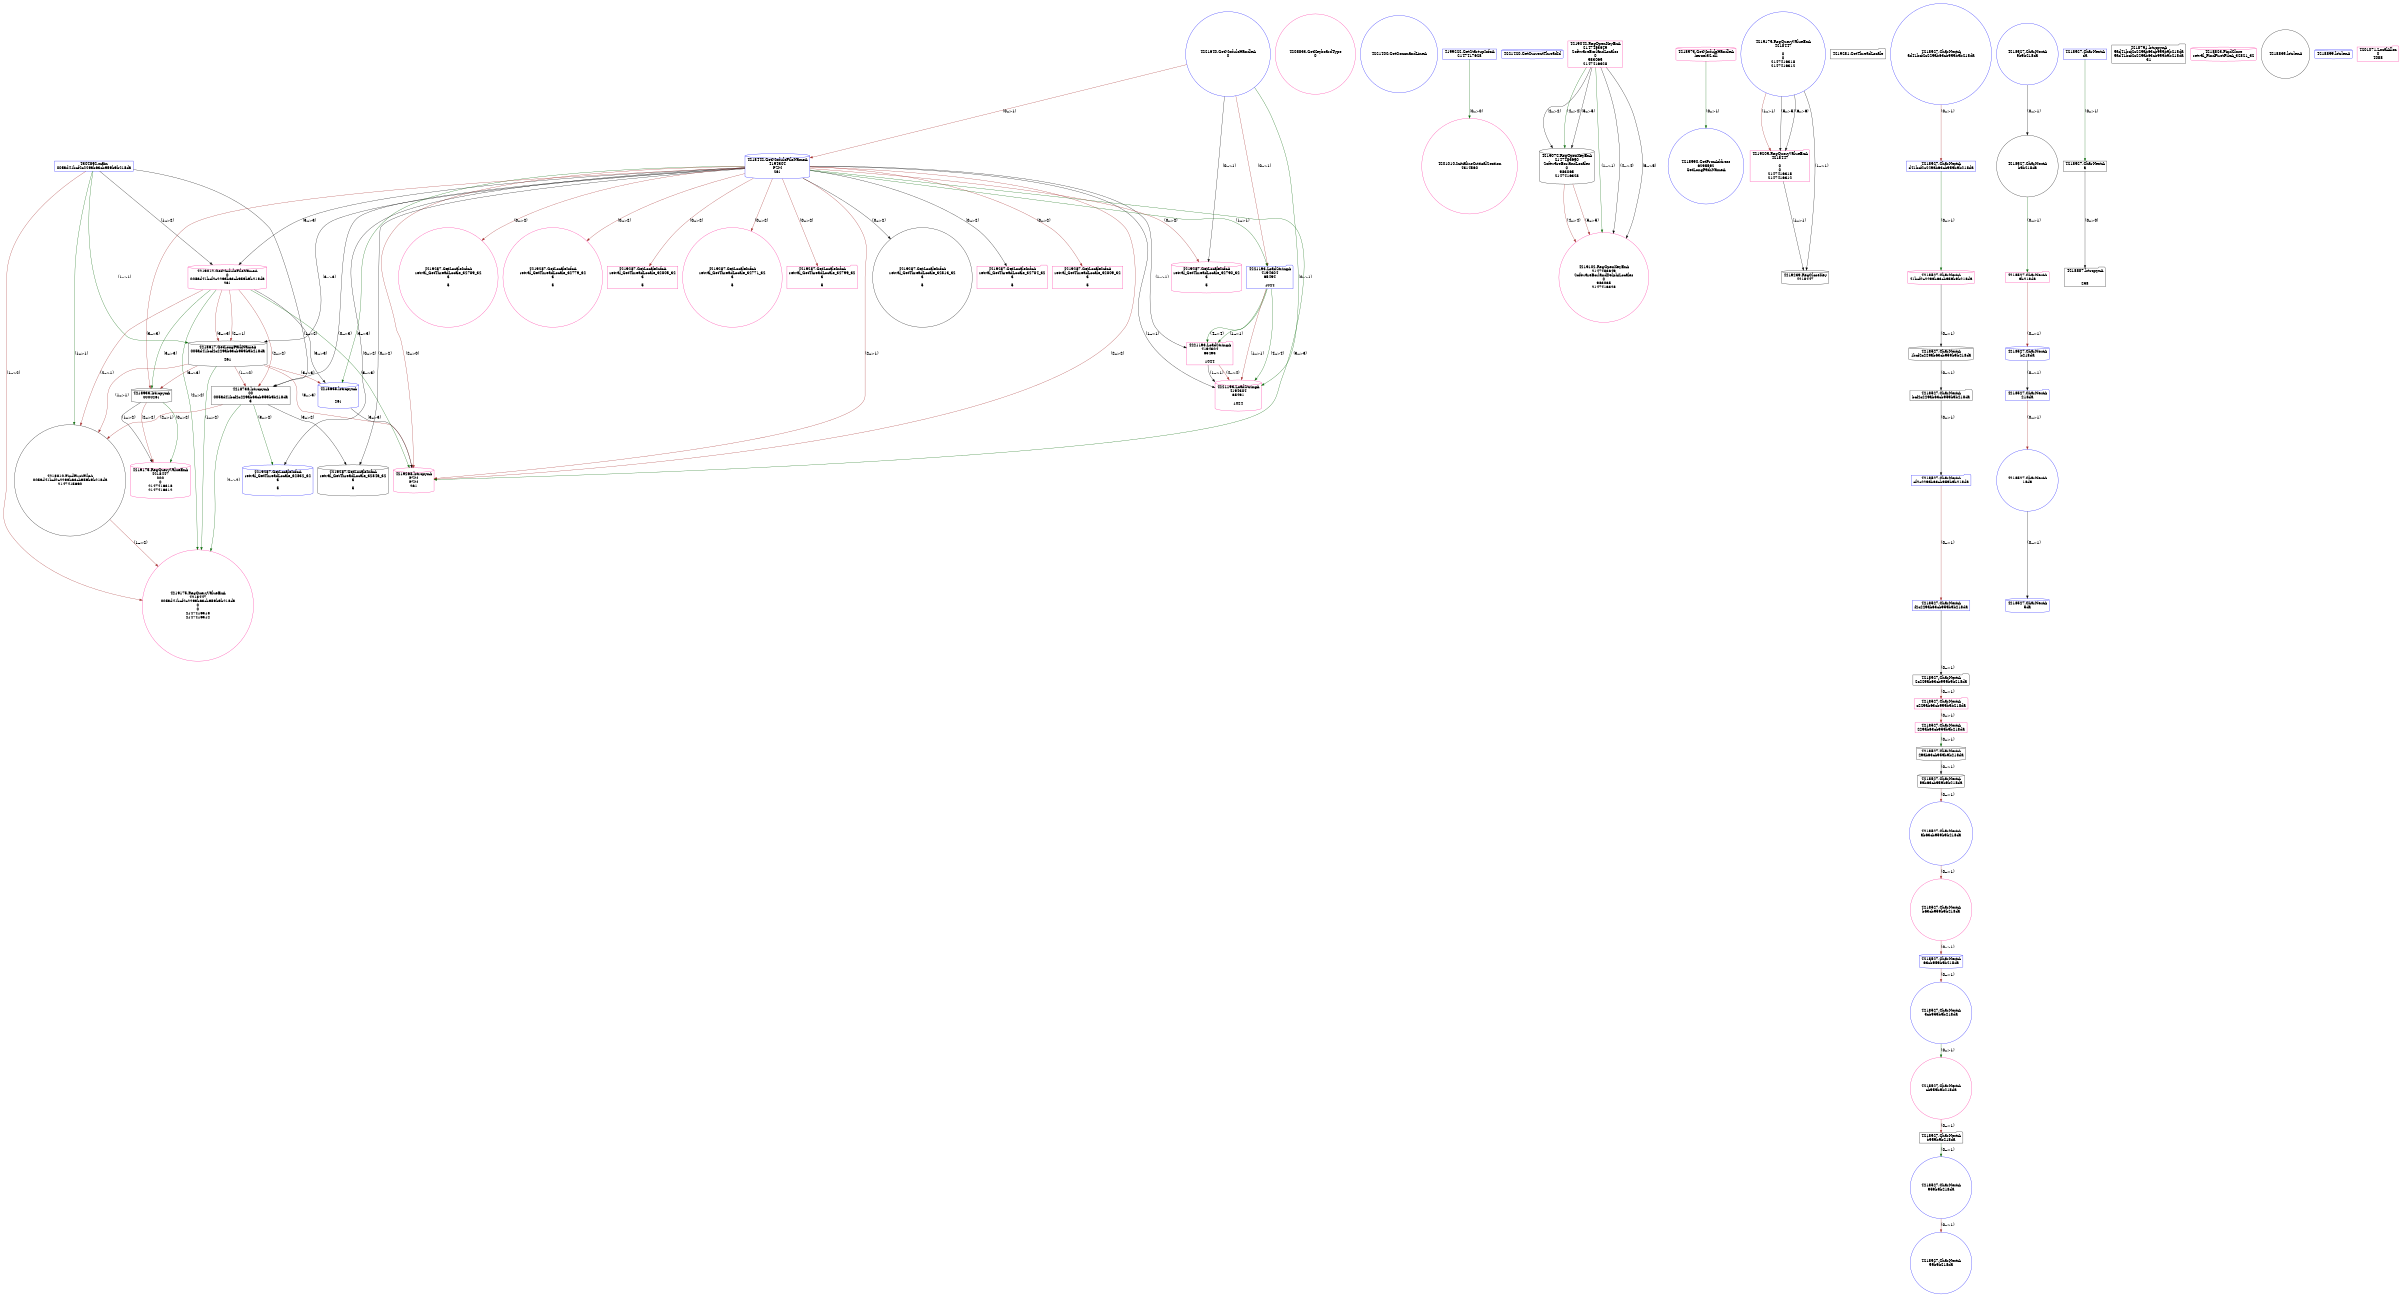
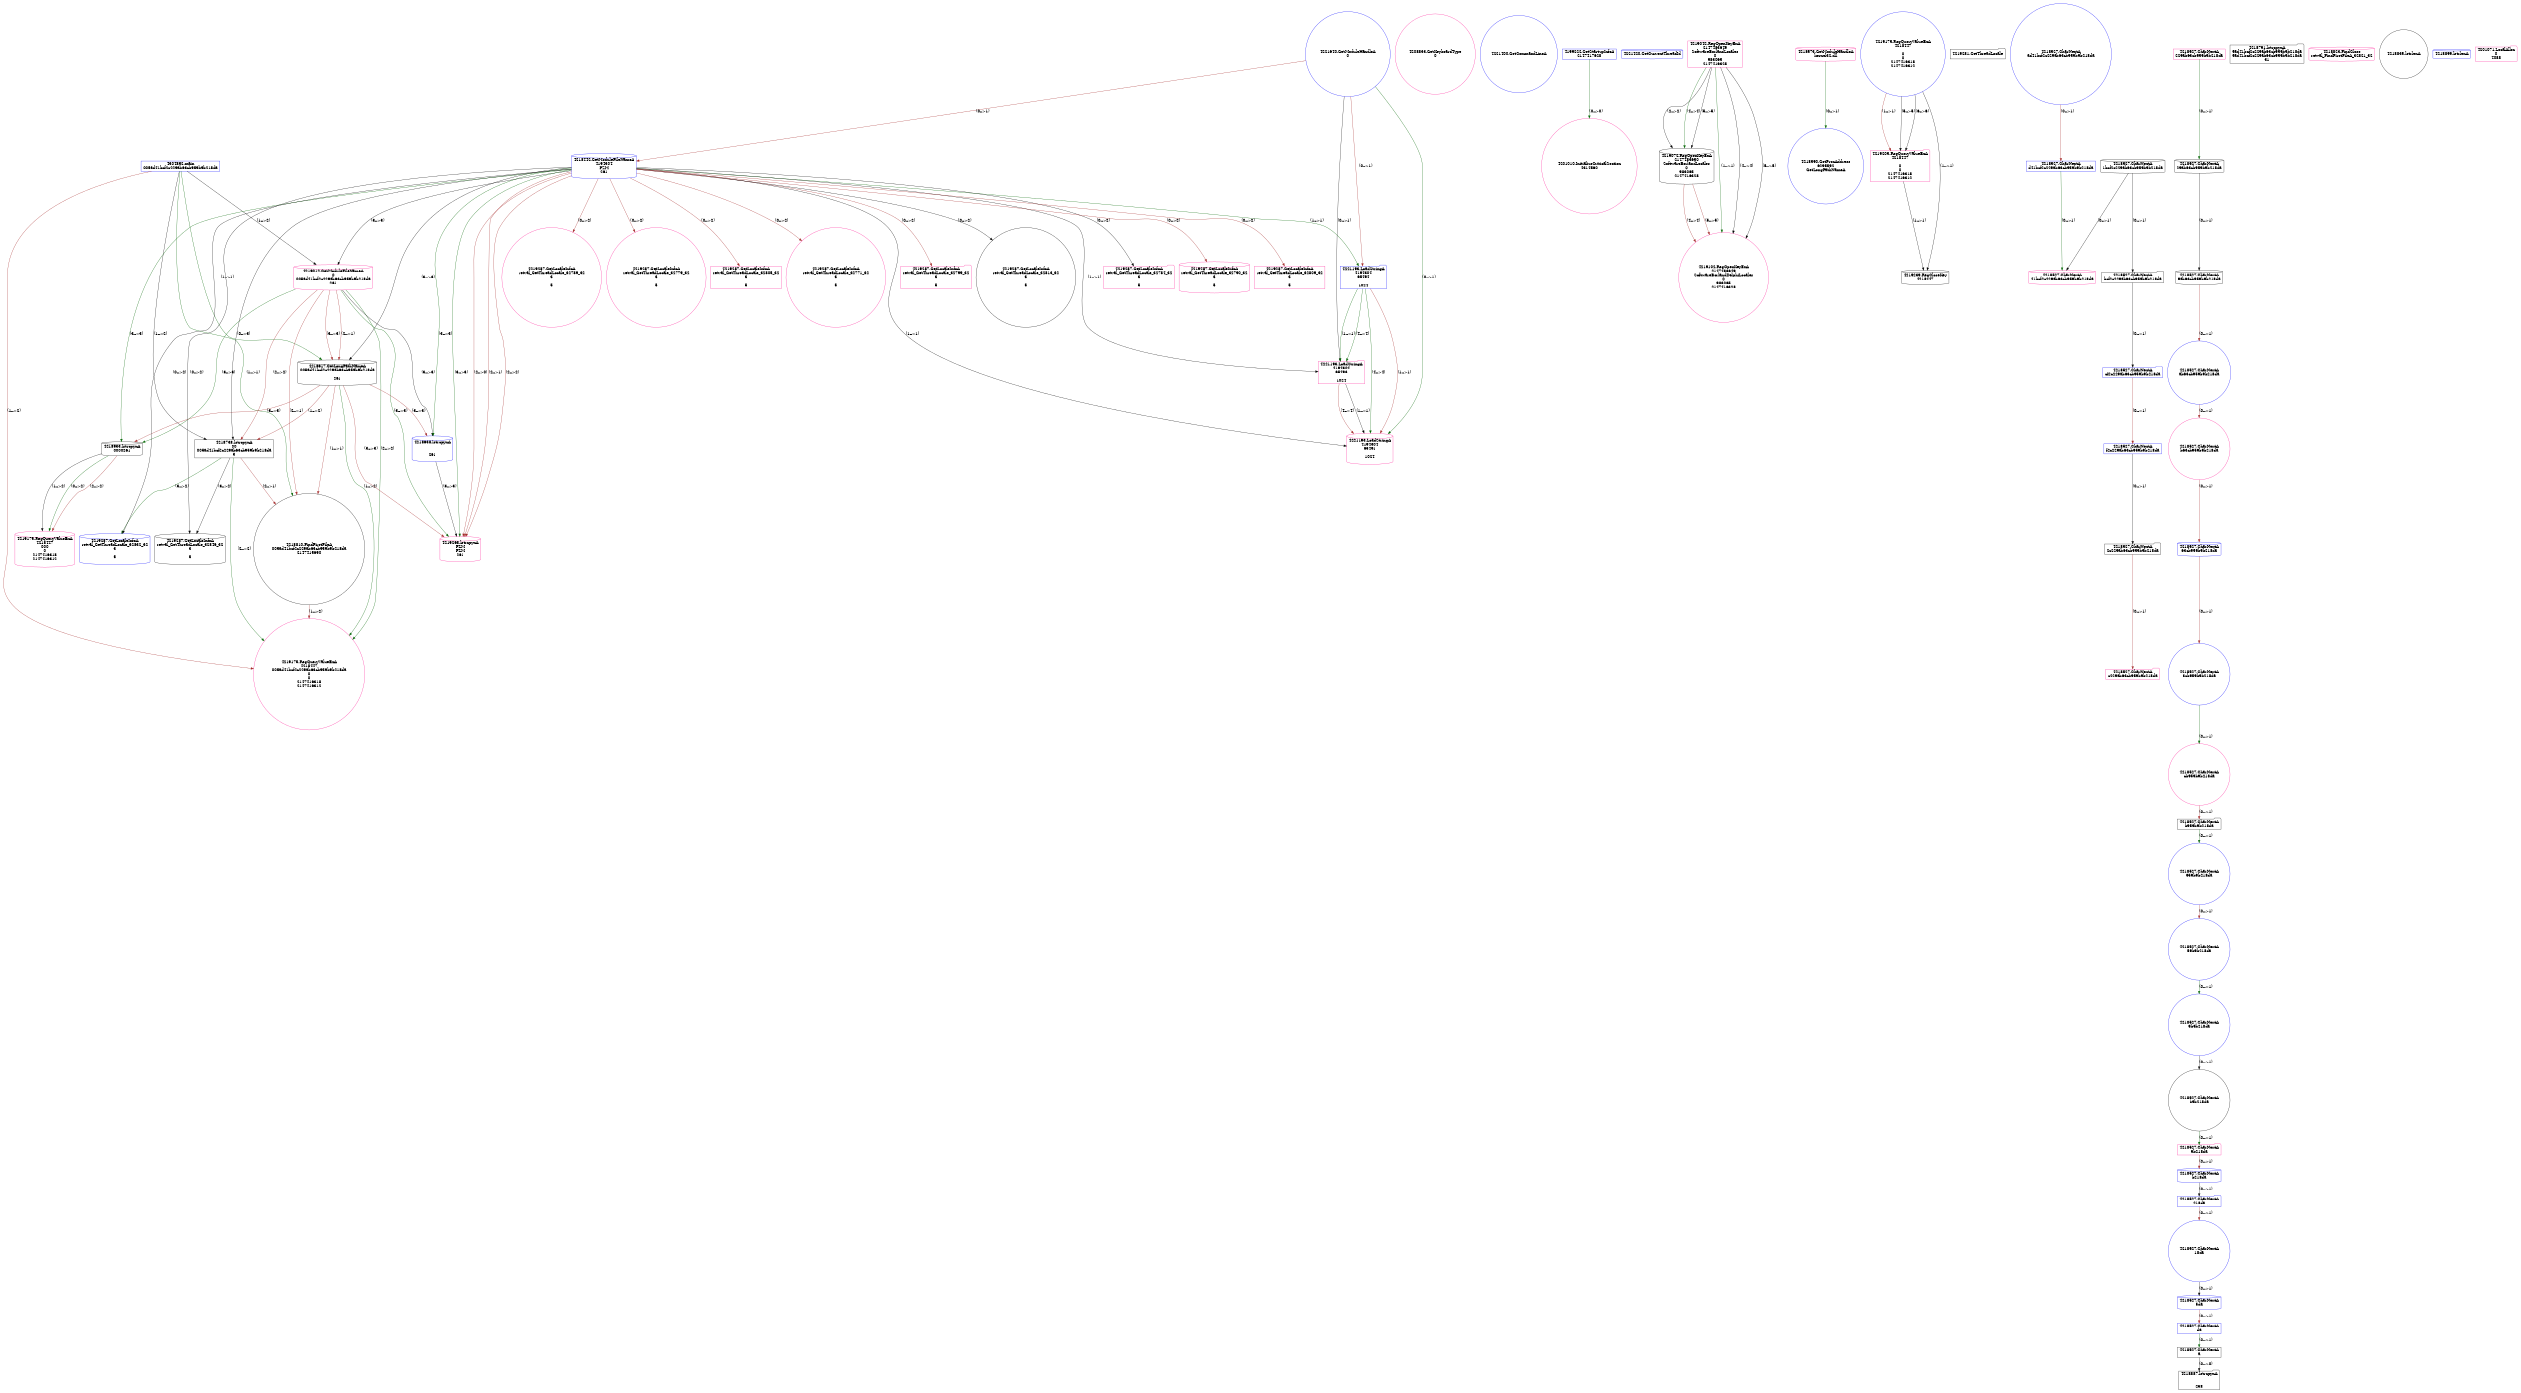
edge "4221640.GetModuleHandleA 0" -> "4219287.GetLocaleInfoA retval_GetThreadLocale_32790_32 3 5": now "4221640.GetModuleHandleA 0" -> "4221193.LoadStringA 4194304 65493 1024"
edge "4218442.GetModuleFileNameA 4194304 PZM 261" -> "4218933.lstrcpynA 0000261": color brown -> darkgreen
edge "4218527.CharNextA 41bcf2c229ab63cb959b9b218da" -> "4218527.CharNextA 1bcf2c229ab63cb959b9b218da": reversed
edge "4218527.CharNextA c229ab63cb959b9b218da" -> "4218527.CharNextA 229ab63cb959b9b218da": removed, label "(0-->1)"
edge "4218527.CharNextA 59b9b218da" -> "4218527.CharNextA 9b9b218da": added, label "(0-->1)"
edge "4218527.CharNextA 5da" -> "4218527.CharNextA da": added, label "(0-->1)"
